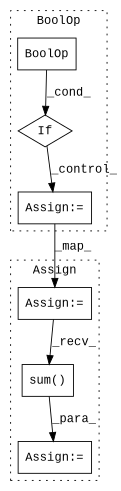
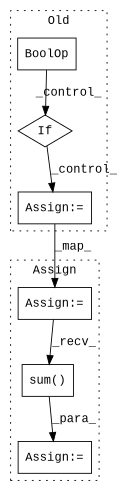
cluster "BoolOp": label "BoolOp" -> "Old"
edge "BoolOp" -> "If": label "_cond_" -> "_control_"
